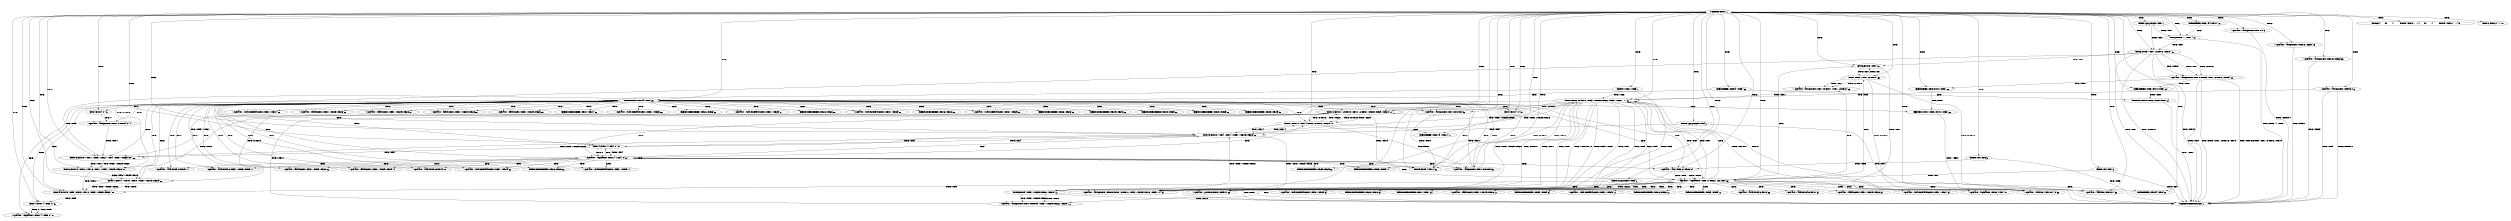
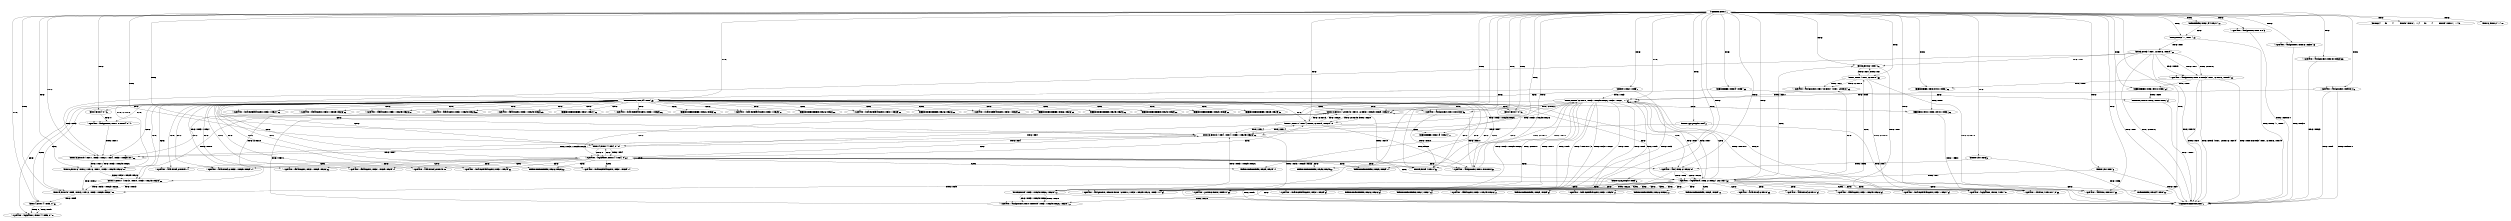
edge "(METHOD,FUN1)" -> "(FUN17,FUN17 (VAR13, VAR10, VAR3->VAR25.VAR26))": removed, label "DDG:"
edge "(METHOD,FUN1)" -> "(FUN3,FUN3 (VAR1, &VAR16, VAR19))": removed, label "DDG:"
node "(PARAM,gcry_mpi_t VAR1)": removed
edge "(FUN13,FUN13 (VAR4, VAR14, VAR3->VAR25.VAR26))" -> "(FUN14,FUN14 (VAR4, 0))": now "(FUN11,FUN11 (VAR14, NULL, &VAR15, VAR20))" -> "(FUN14,FUN14 (VAR4, 0))"
node "(FIELD_IDENTIFIER,VAR29,VAR29)": added
